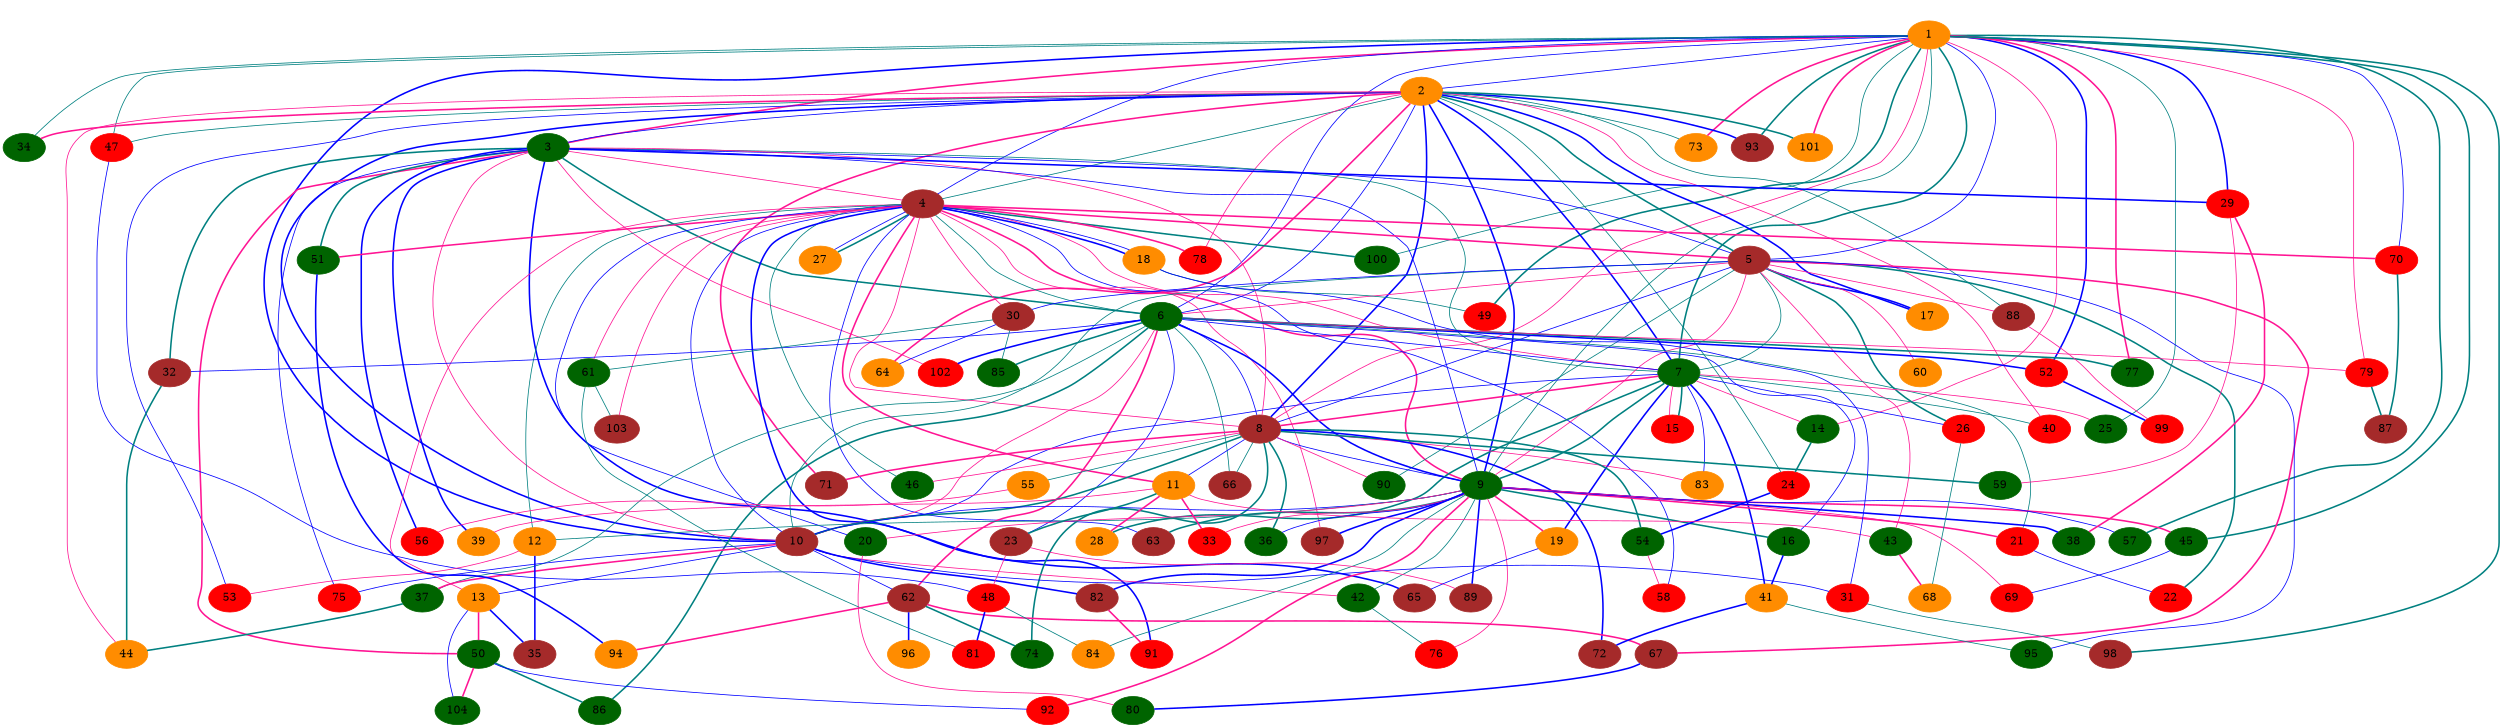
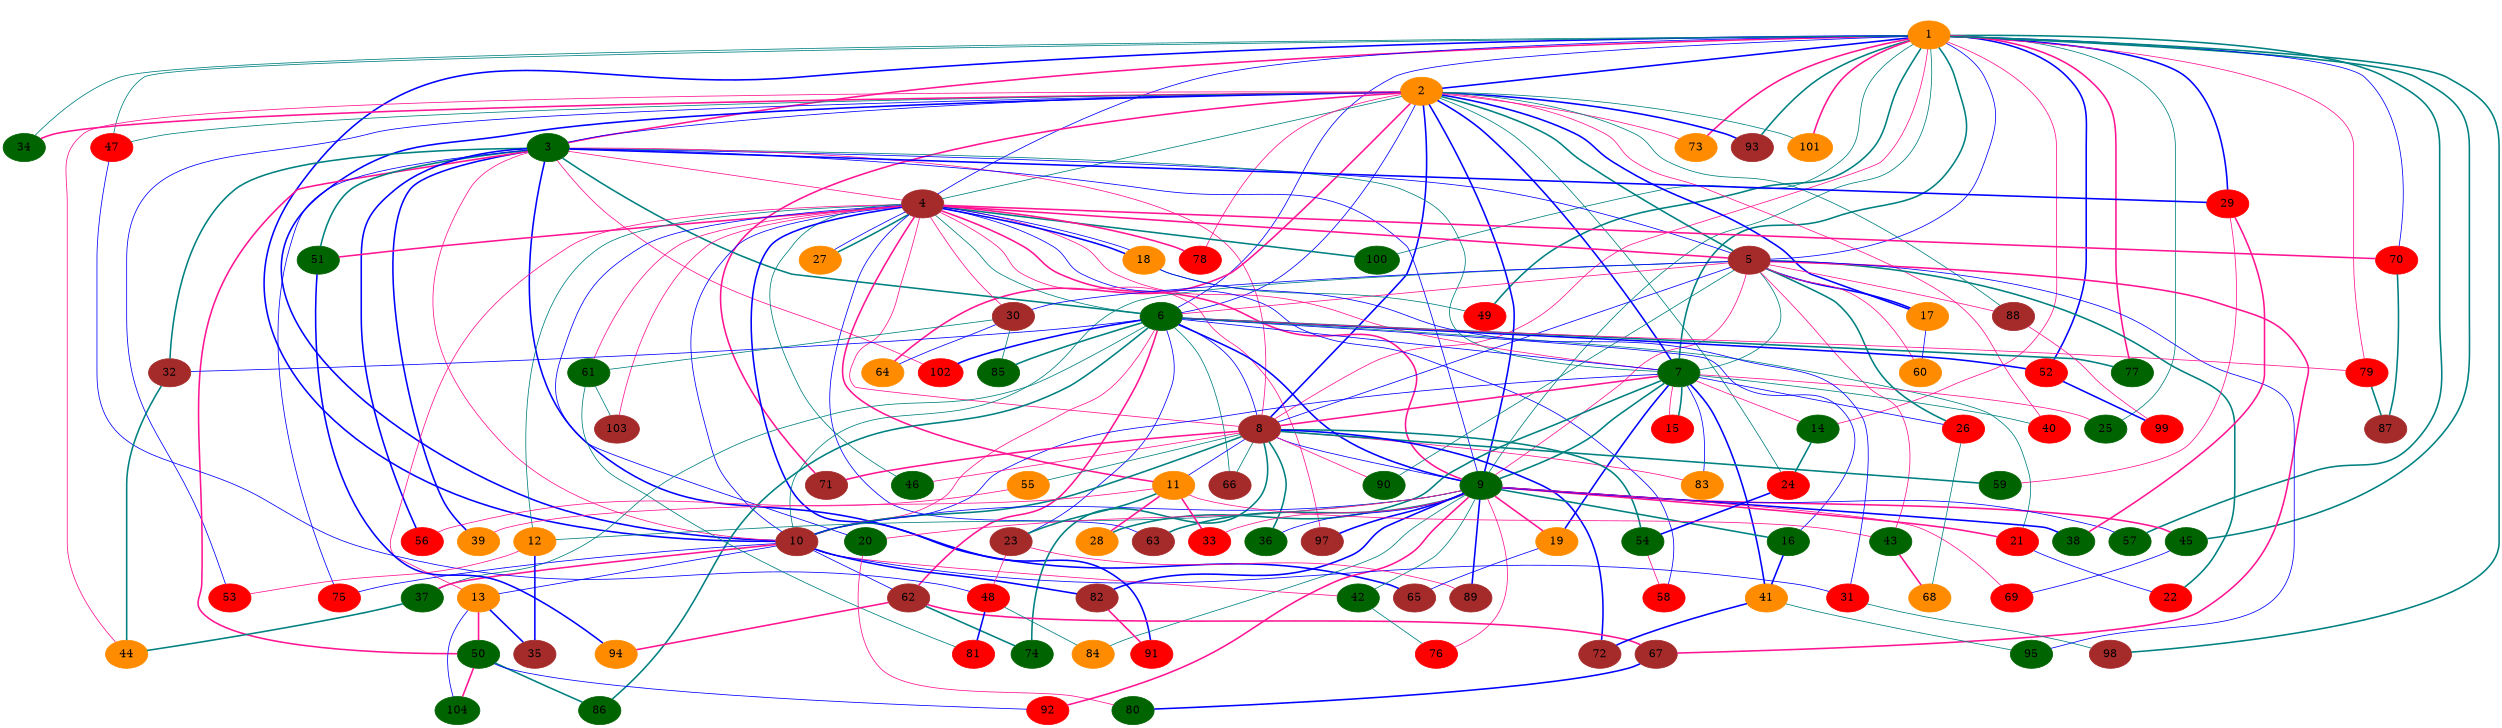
edge "1" -- "2": style solid -> bold
edge "2" -- "101": style bold -> solid
edge "2" -- "73": color teal -> deeppink
edge "17" -- "60": added
node "96": removed
